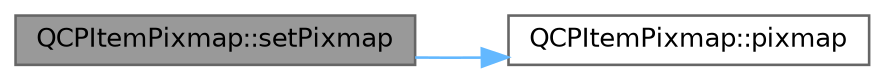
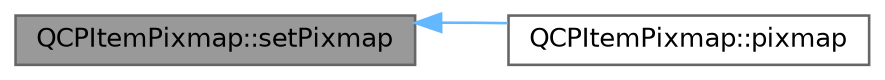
edge "QCPItemPixmap::setPixmap" -> "QCPItemPixmap::pixmap": reversed
